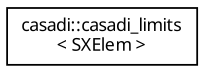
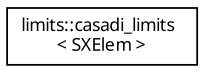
node "casadi::casadi_limits < SXElem >": label "casadi::casadi_limits < SXElem >" -> "limits::casadi_limits < SXElem >"
